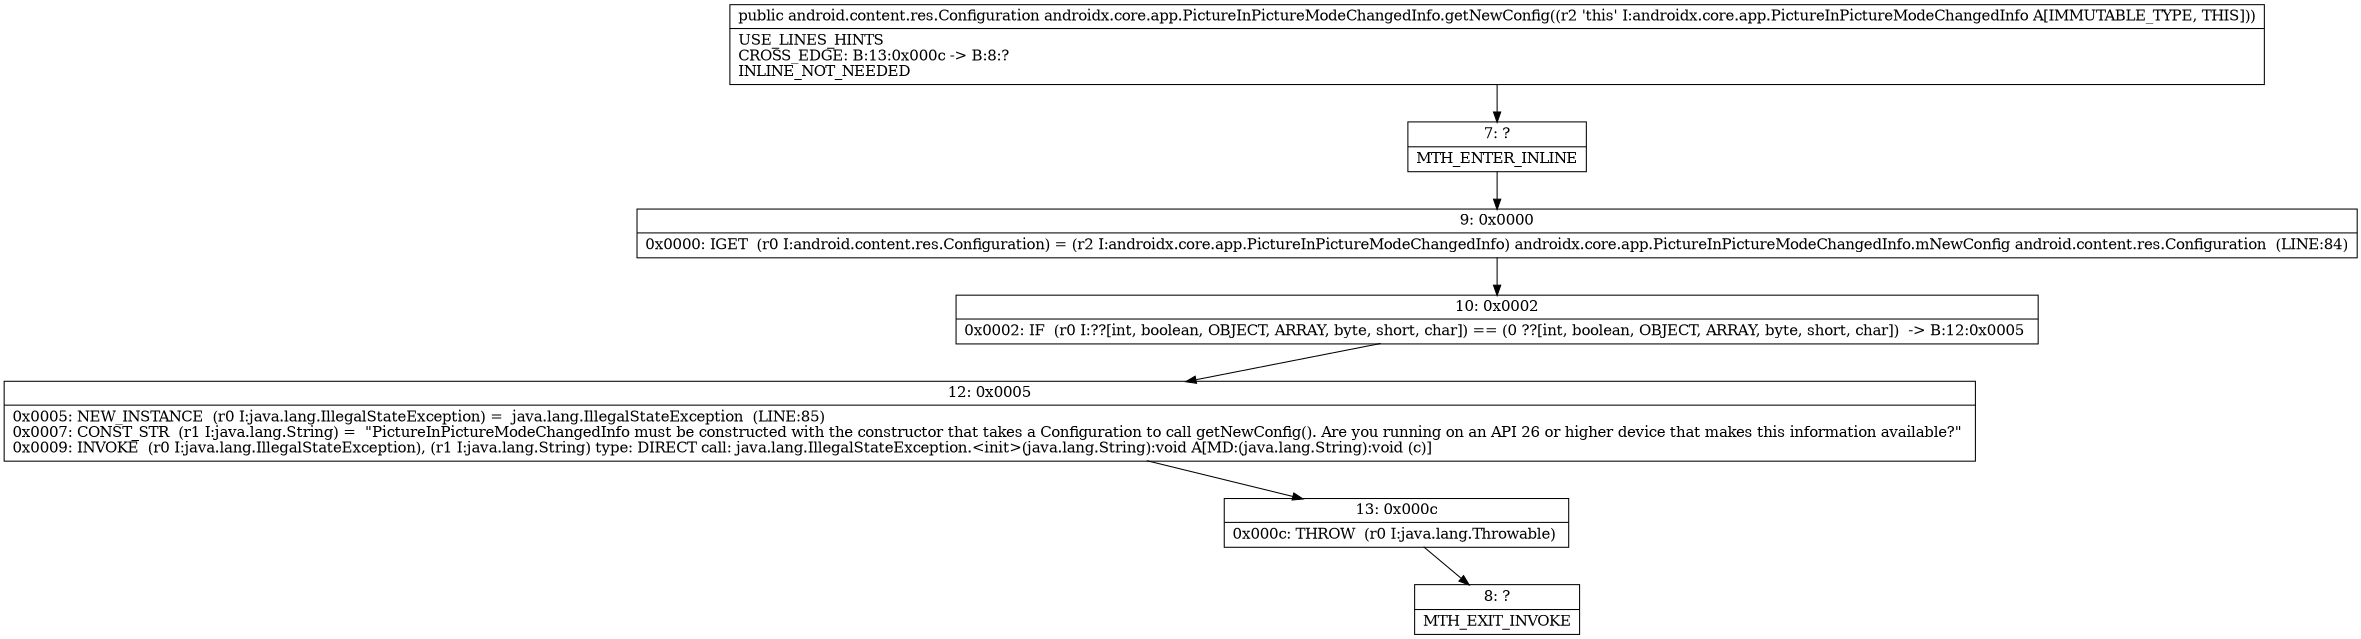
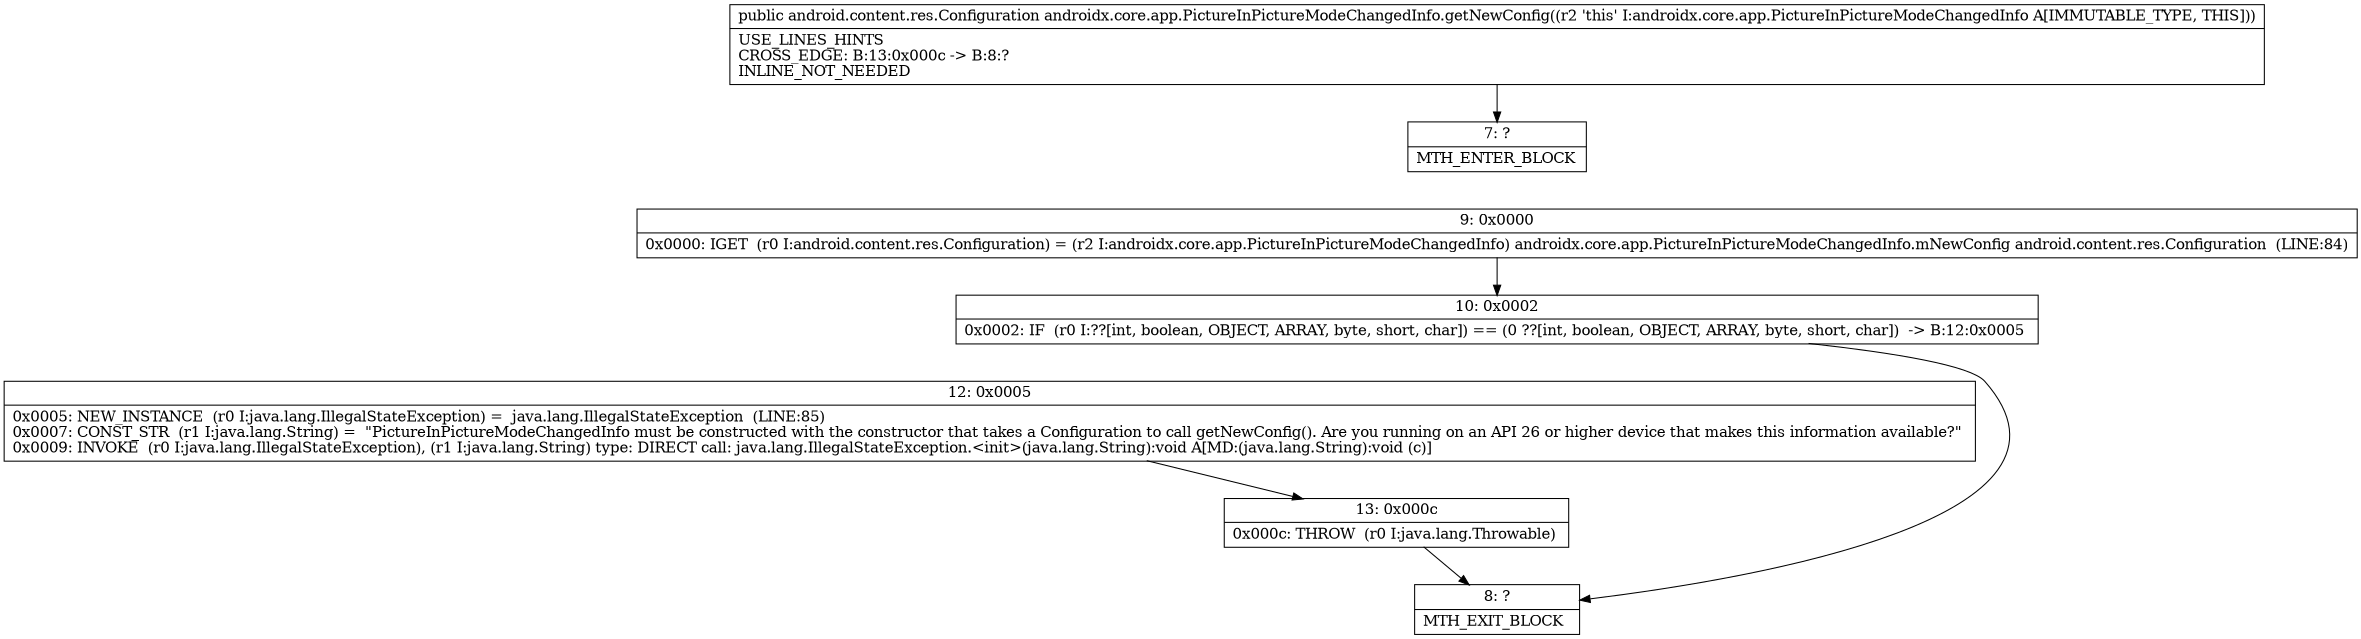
node "7: ?": text "MTH_ENTER_INLINE" -> "MTH_ENTER_BLOCK"
edge "7: ?" -> "9: 0x0000": removed
edge "10: 0x0002" -> "12: 0x0005": now "10: 0x0002" -> "8: ?"
node "8: ?": text "MTH_EXIT_INVOKE" -> "MTH_EXIT_BLOCK"
